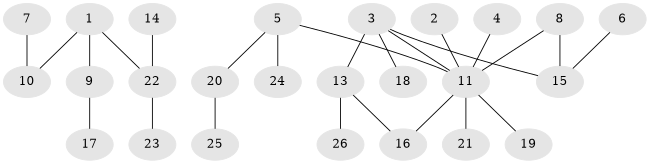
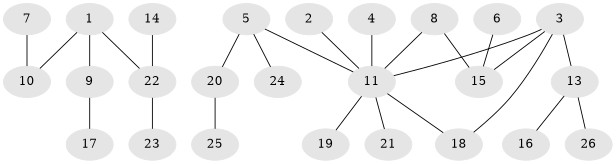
edge "11" -- "16": now "11" -- "18"
